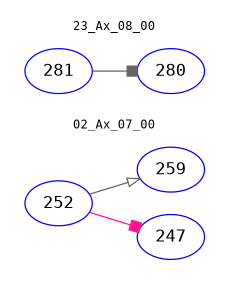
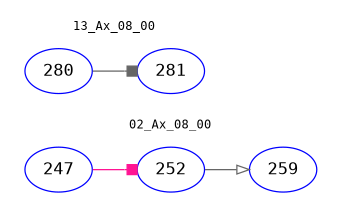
cluster "23_Ax_08_00": label "23_Ax_08_00" -> "13_Ax_08_00"
edge "281" -> "280": reversed
cluster "02_Ax_07_00": label "02_Ax_07_00" -> "02_Ax_08_00"
edge "252" -> "247": reversed
